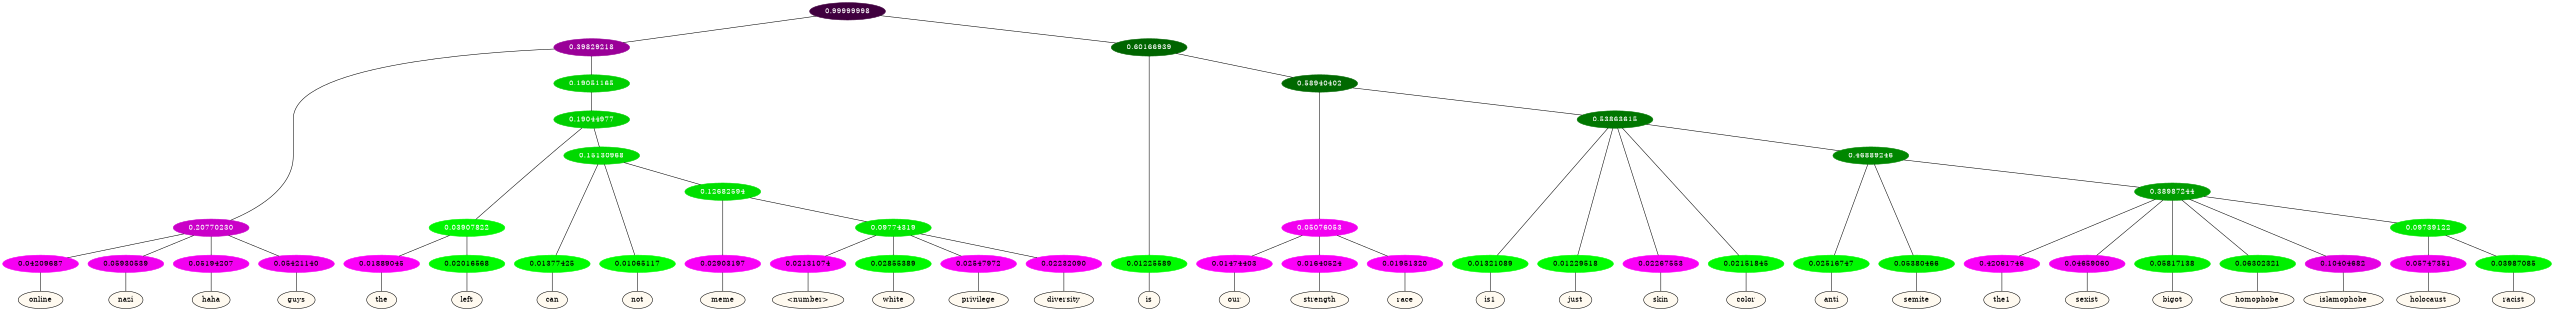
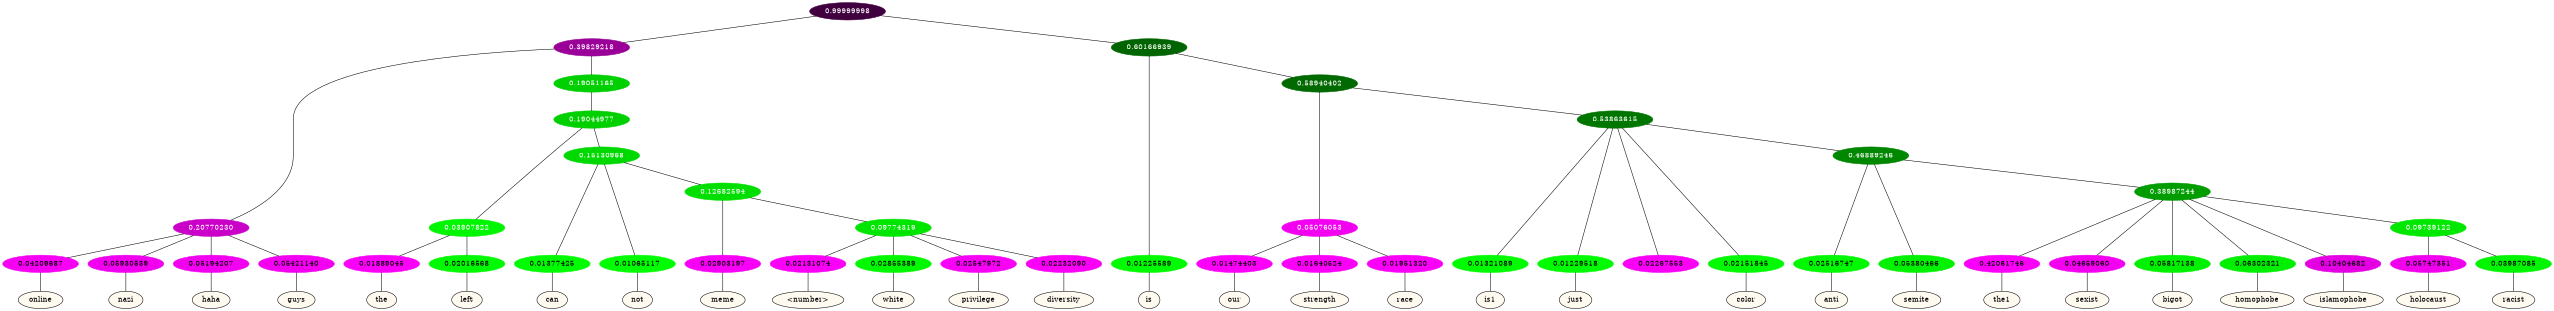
node "skin": removed
